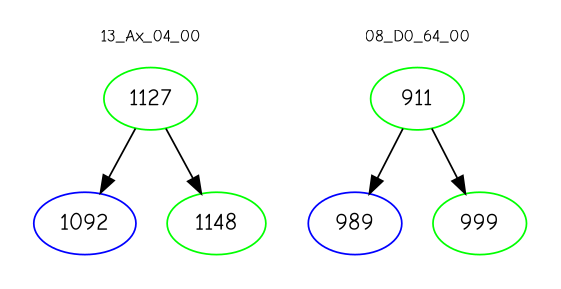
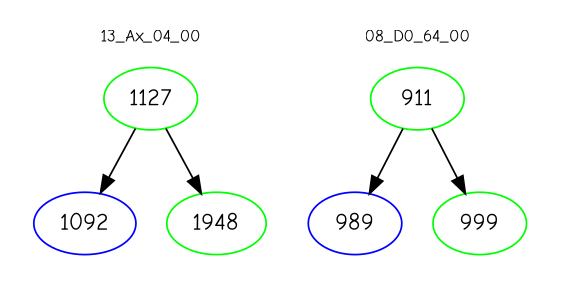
node "1148": label "1148" -> "1948"
